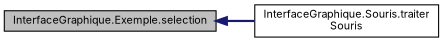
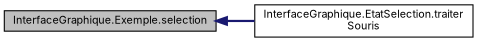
node "InterfaceGraphique.Souris.traiter Souris": label "InterfaceGraphique.Souris.traiter Souris" -> "InterfaceGraphique.EtatSelection.traiter Souris"
